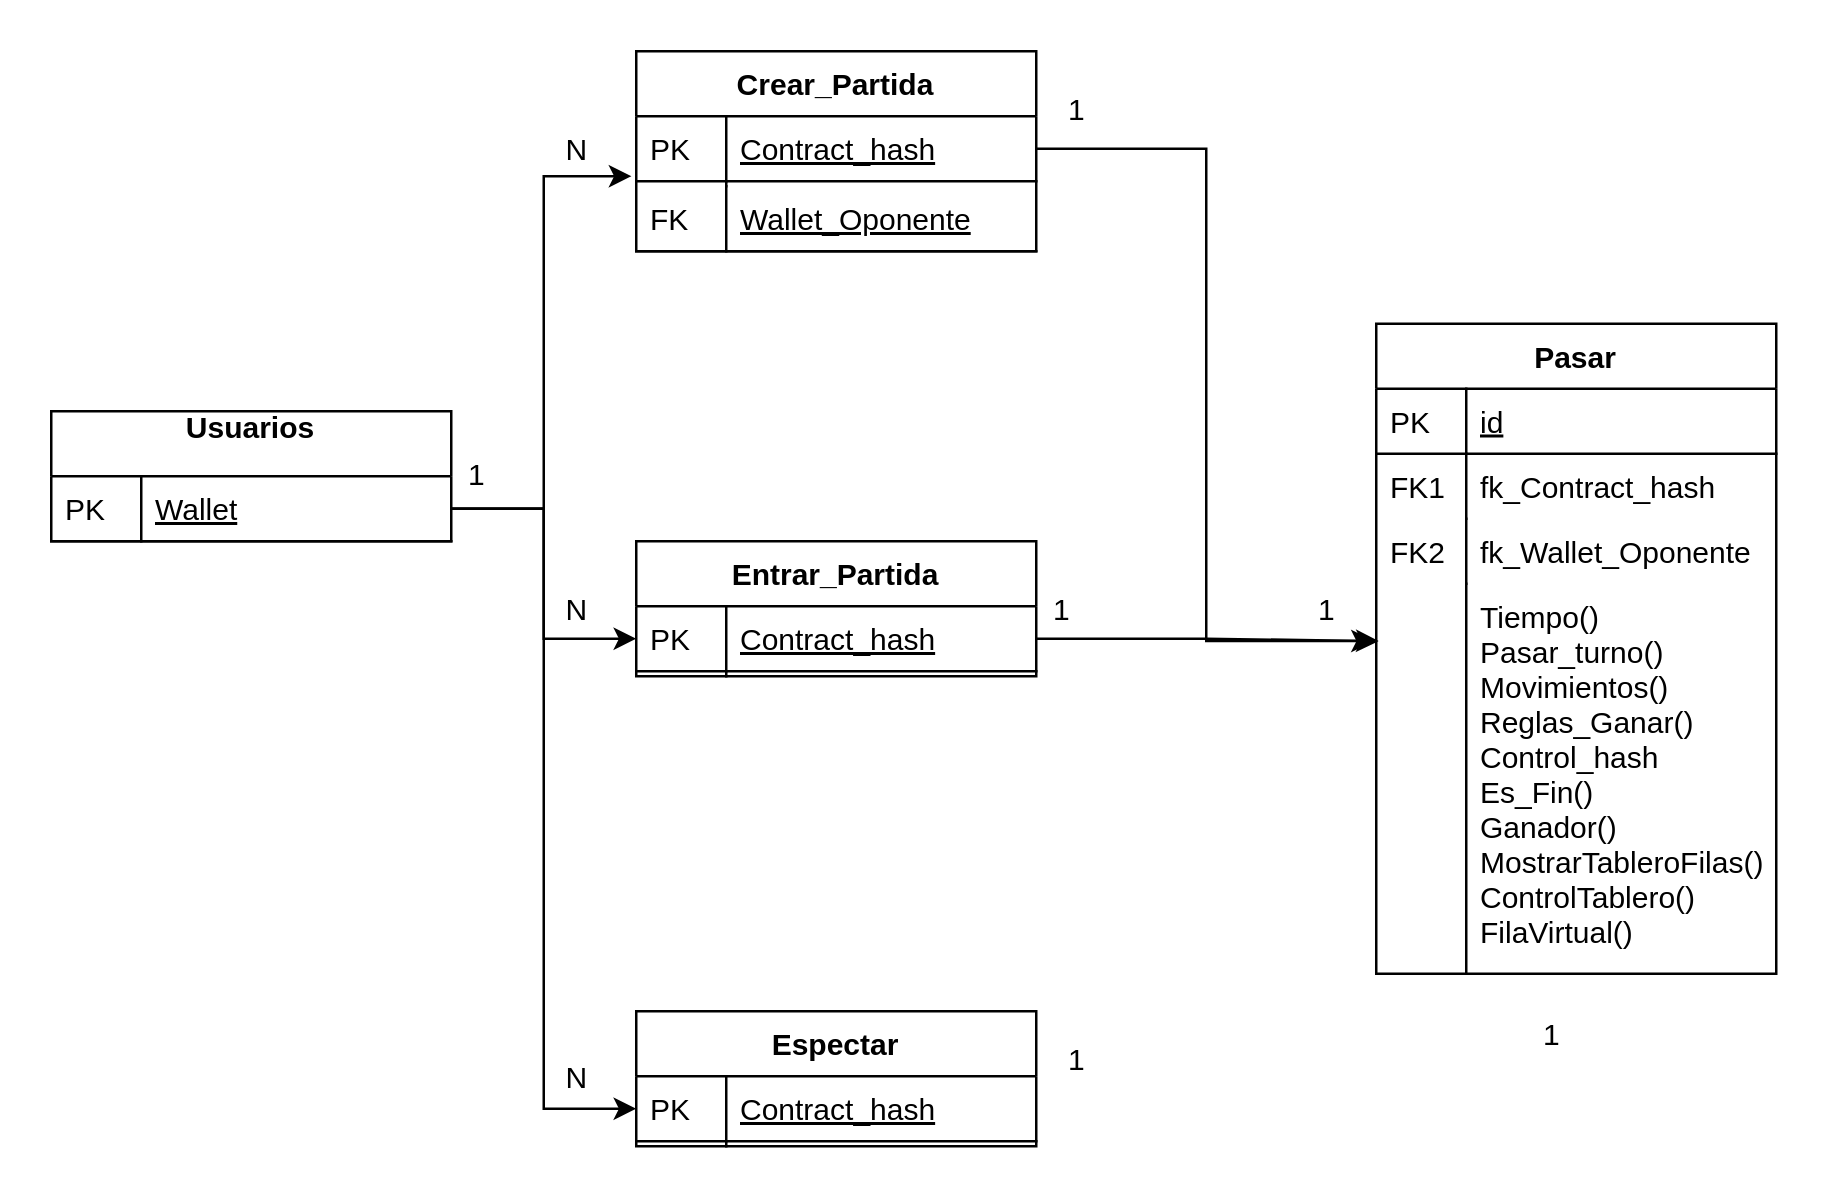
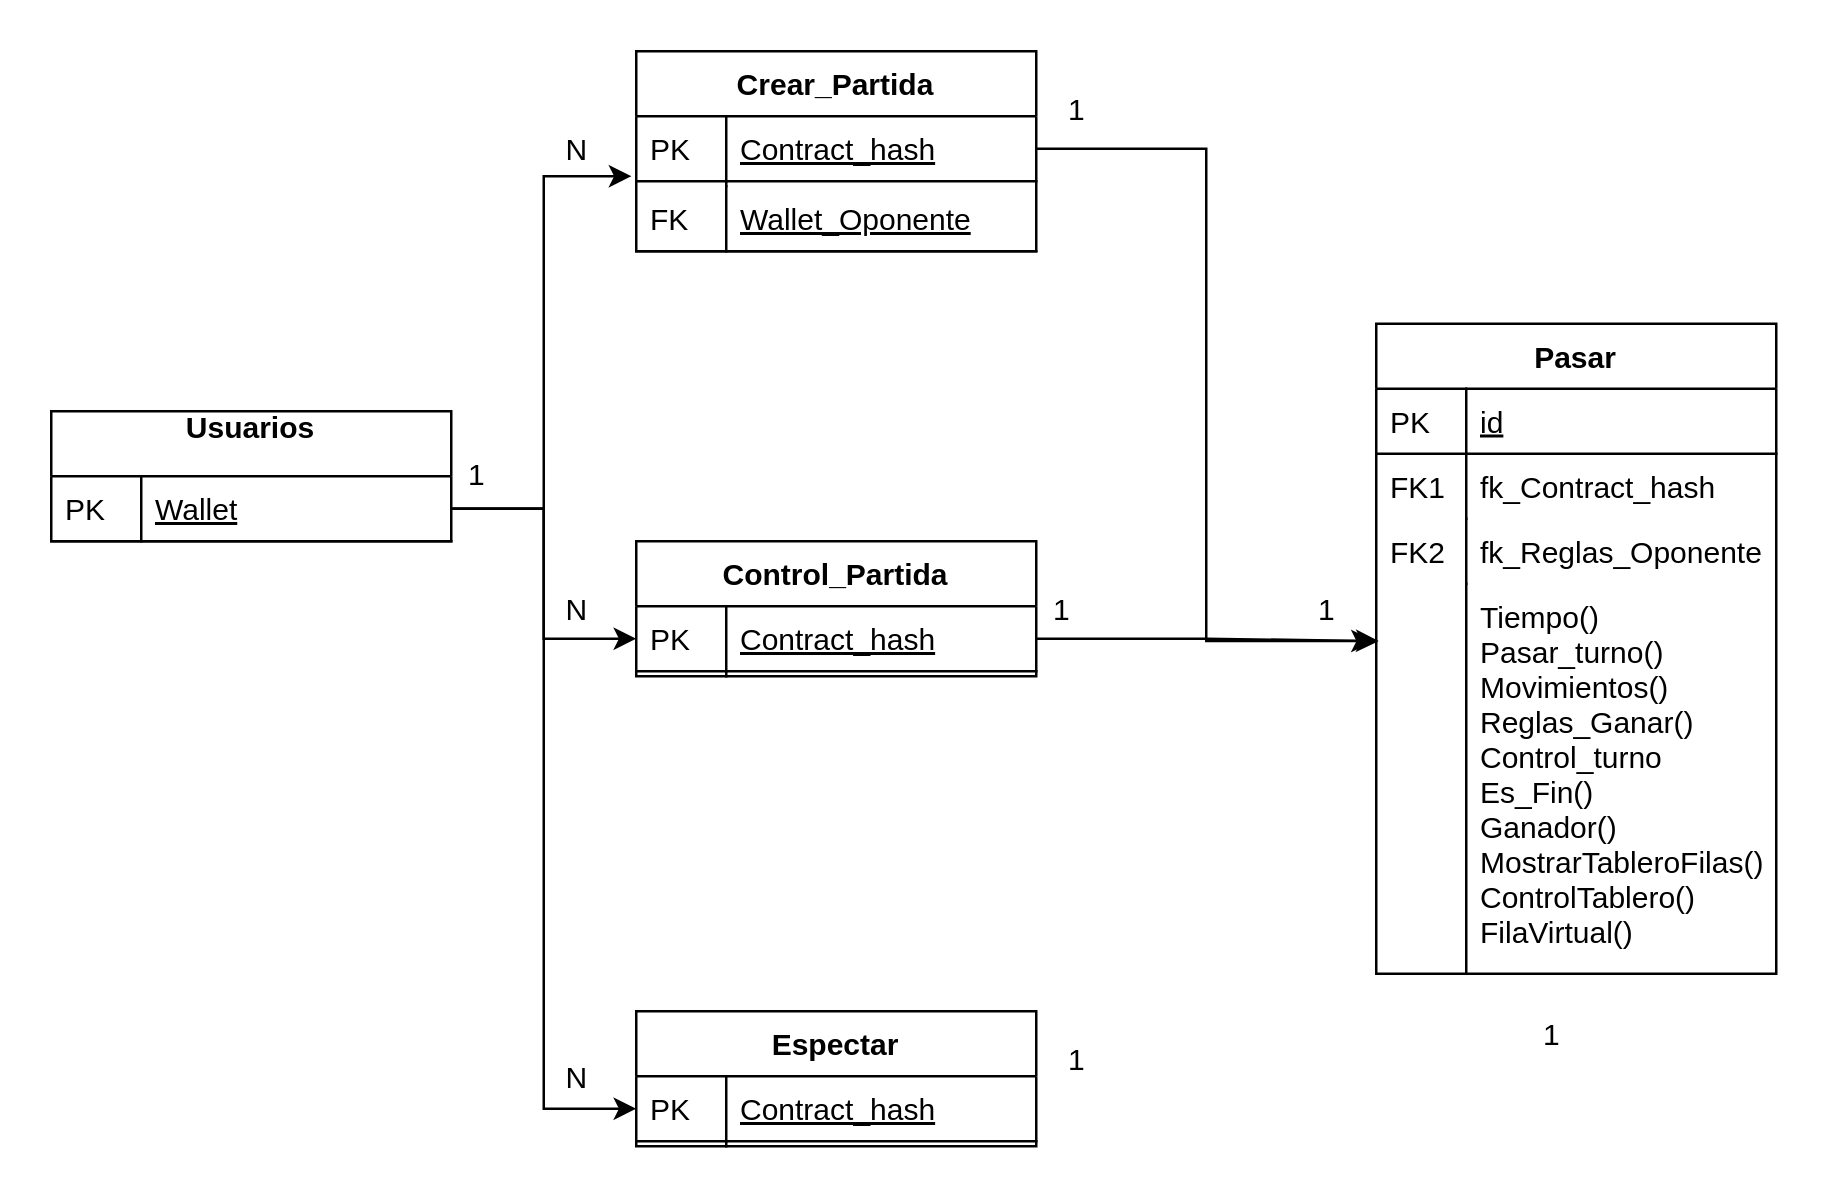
node "fk_Wallet_Oponente": label "fk_Wallet_Oponente" -> "fk_Reglas_Oponente"
node "Entrar_Partida": label "Entrar_Partida" -> "Control_Partida"
node "Tiempo() Pasar_turno() Movimientos() Reglas_Ganar() Control_hash Es_Fin() Ganador() MostrarTableroFilas() ControlTablero() FilaVirtual()": label "Tiempo() Pasar_turno() Movimientos() Reglas_Ganar() Control_hash Es_Fin() Ganador() MostrarTableroFilas() ControlTablero() FilaVirtual()" -> "Tiempo() Pasar_turno() Movimientos() Reglas_Ganar() Control_turno Es_Fin() Ganador() MostrarTableroFilas() ControlTablero() FilaVirtual()"
